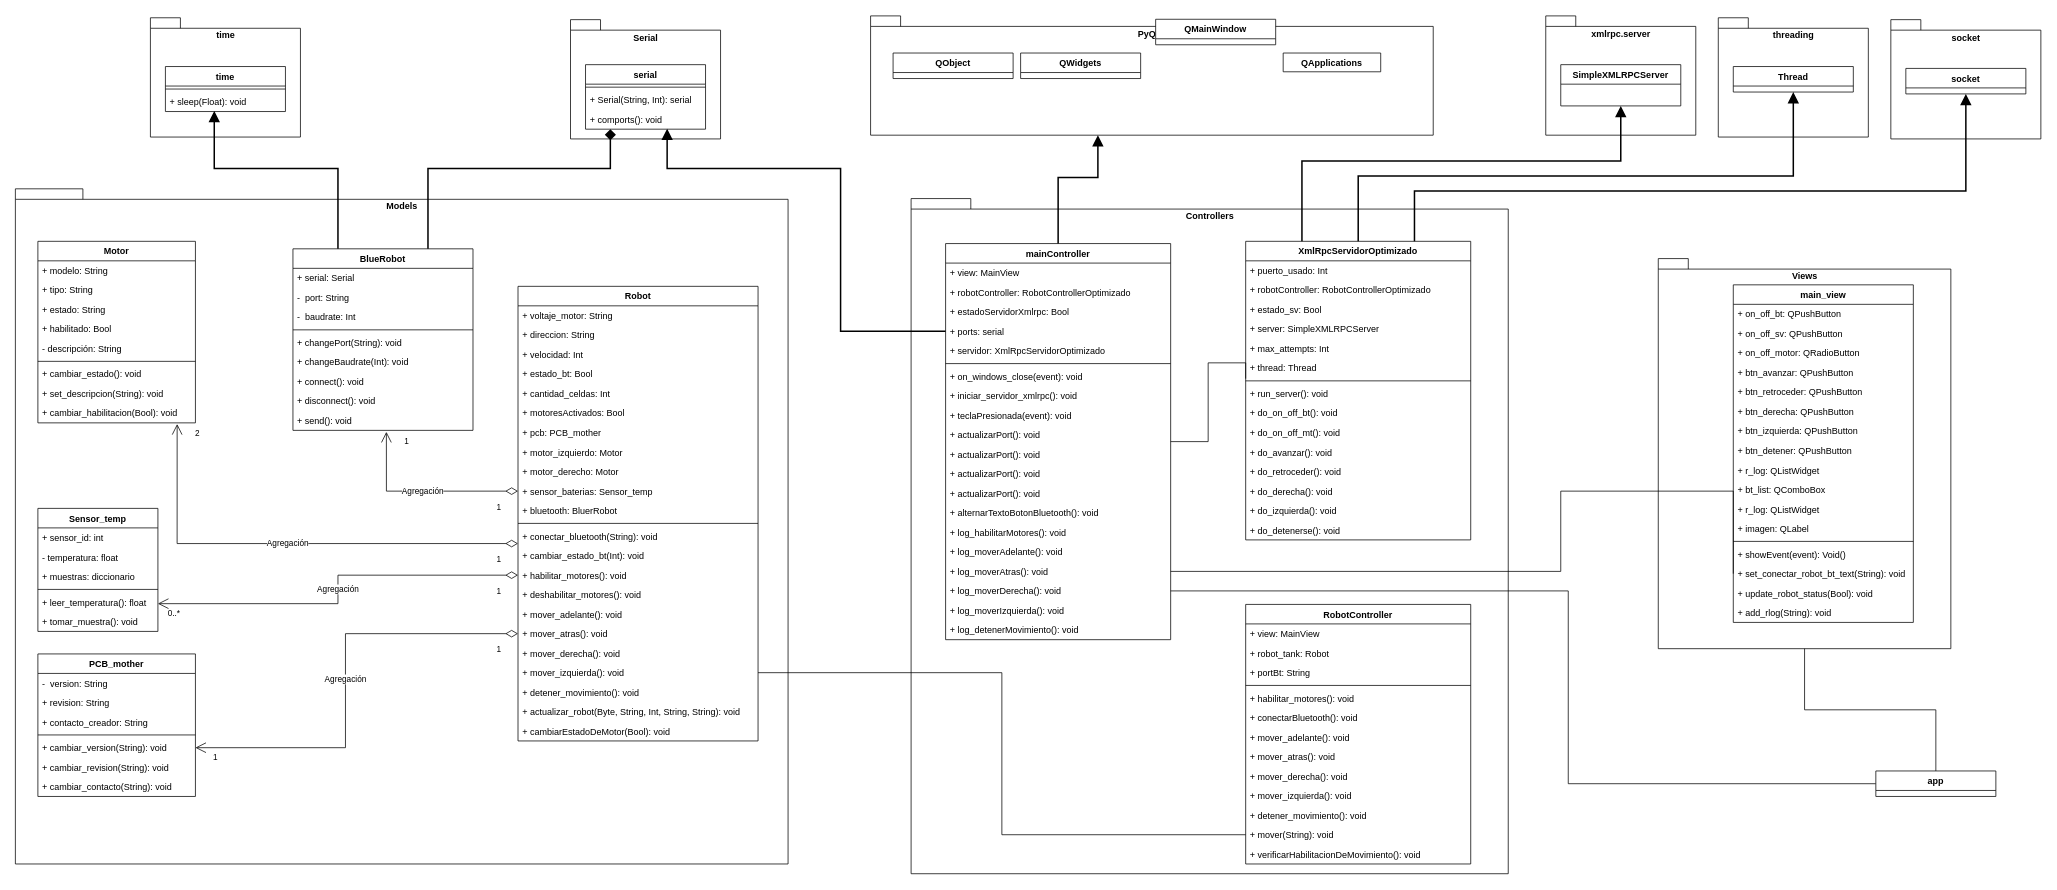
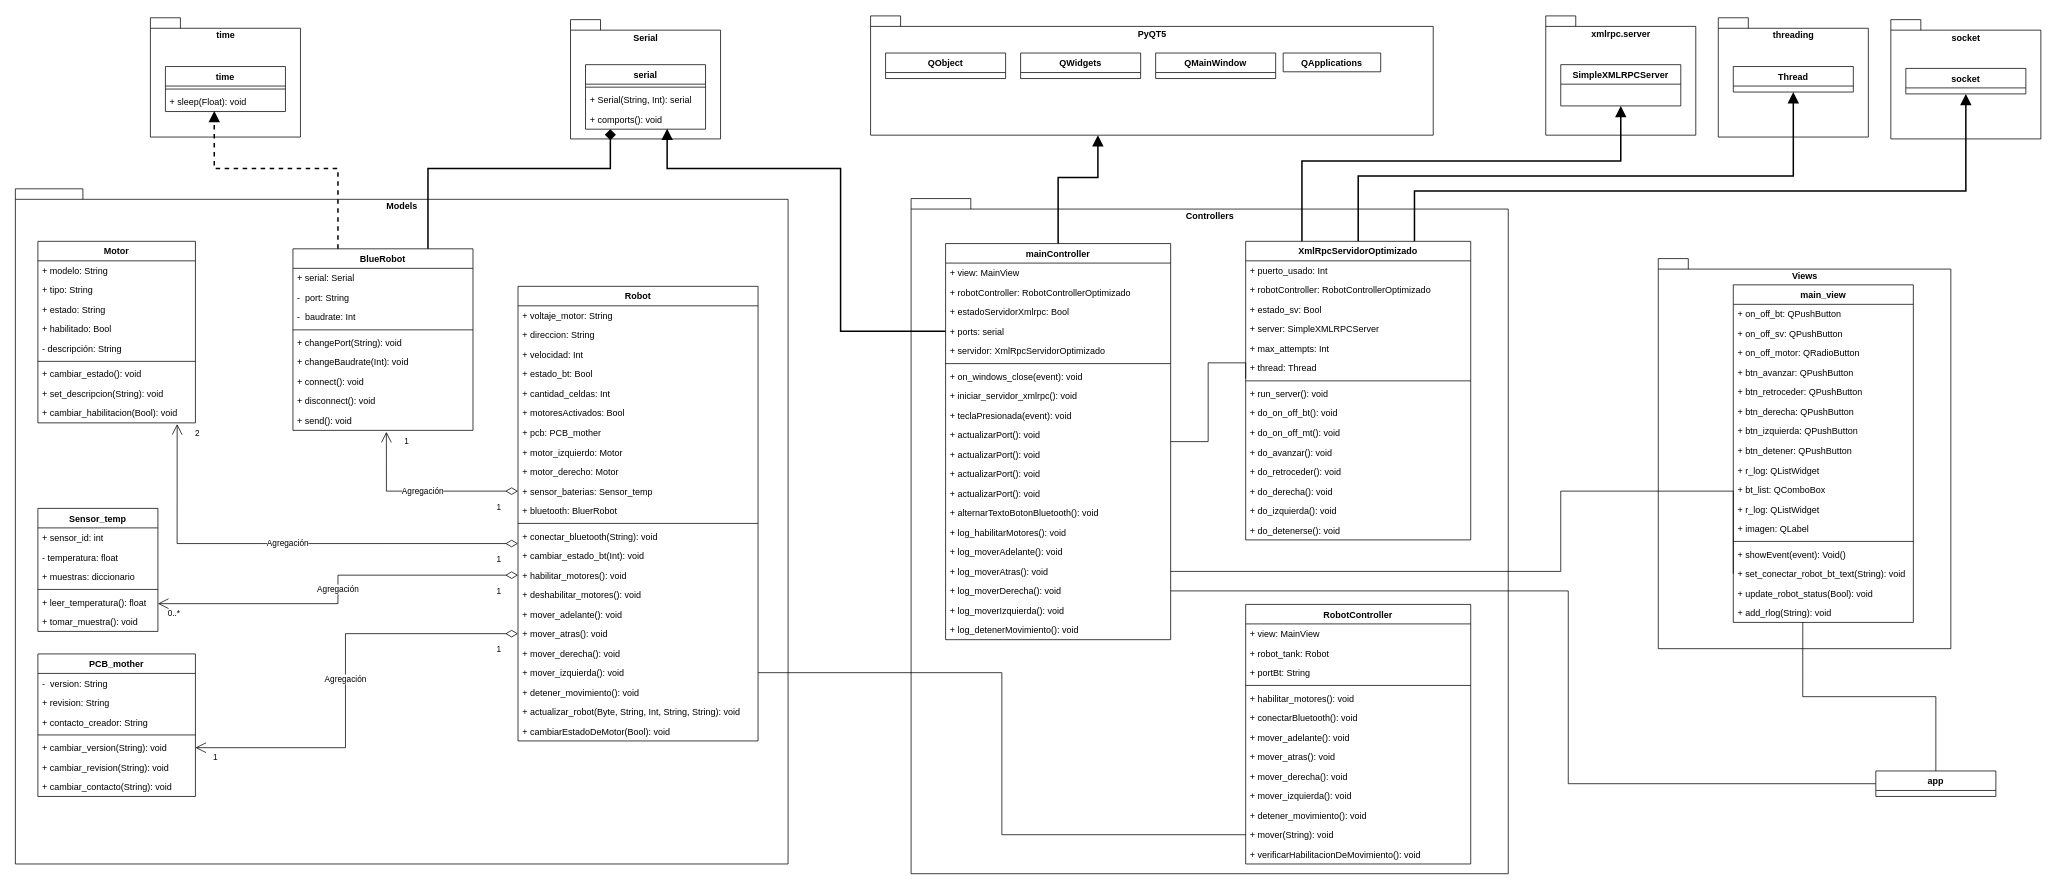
node "QMainWindow": moved (1215, 32) -> (1215, 66)
node "QObject": moved (953, 66) -> (945, 66)
edge "BlueRobot" -> "+ sleep(Float): void": style solid -> dashed
edge "Views" -- "app": now "+ add_rlog(String): void" -- "app"
